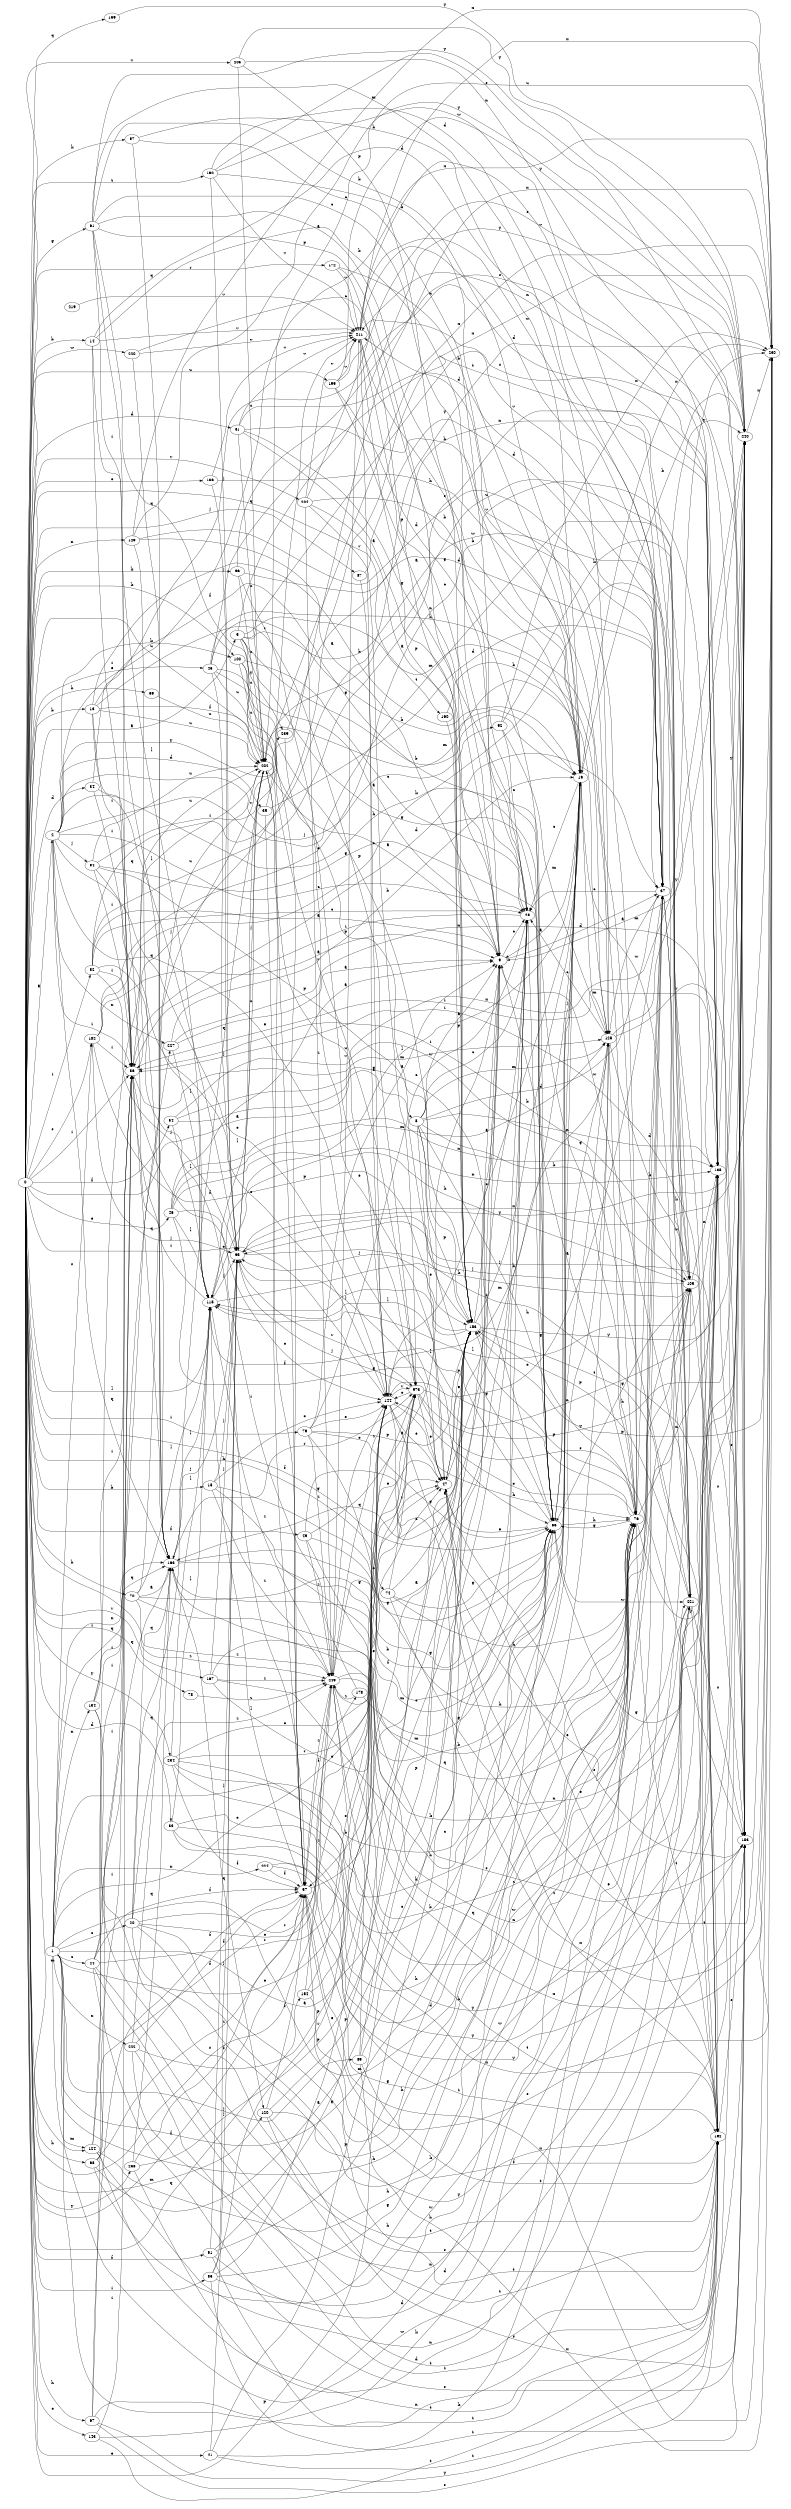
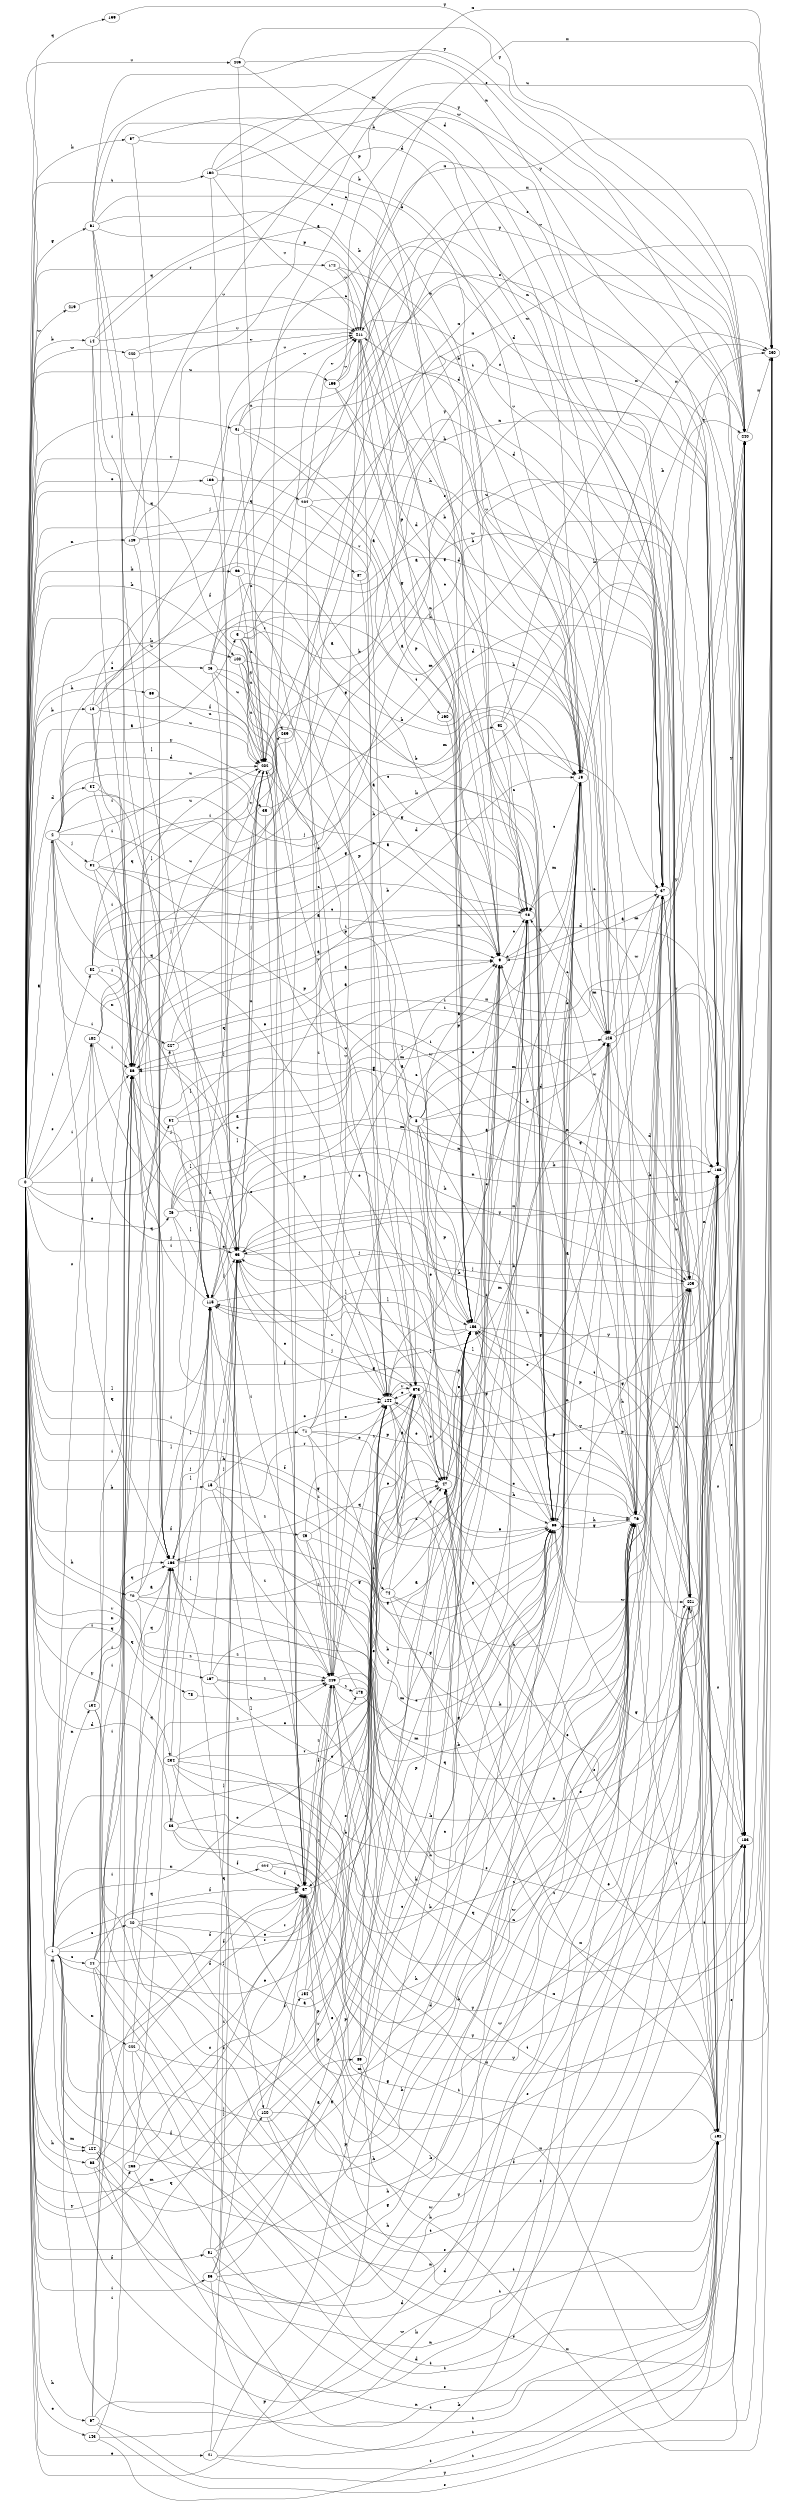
edge "0" -> "219": added, label "w"
edge "66" -> "19": label "j" -> "b"
node "79": label "79" -> "71"
edge "178" -> "249": reversed
